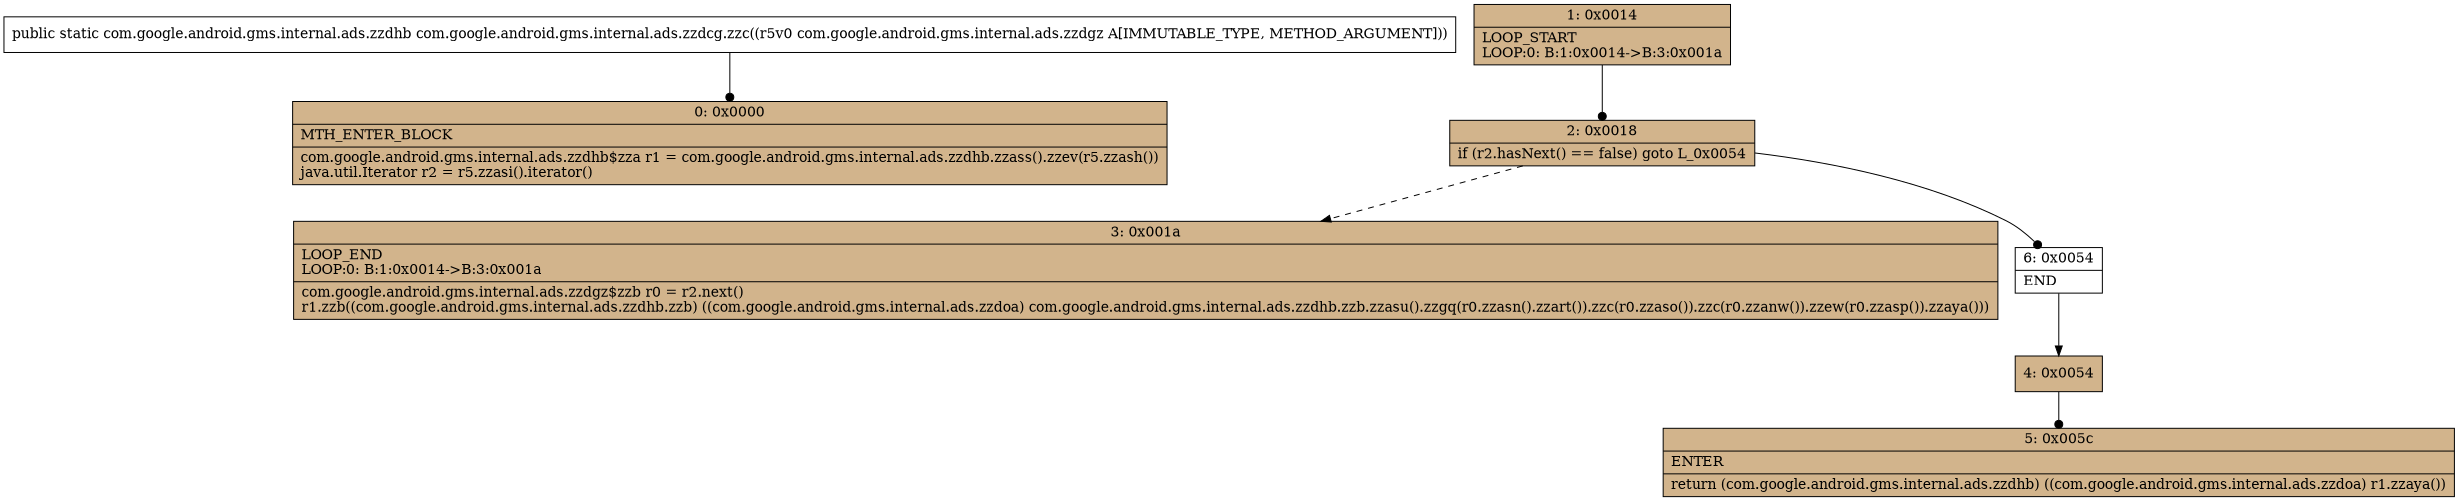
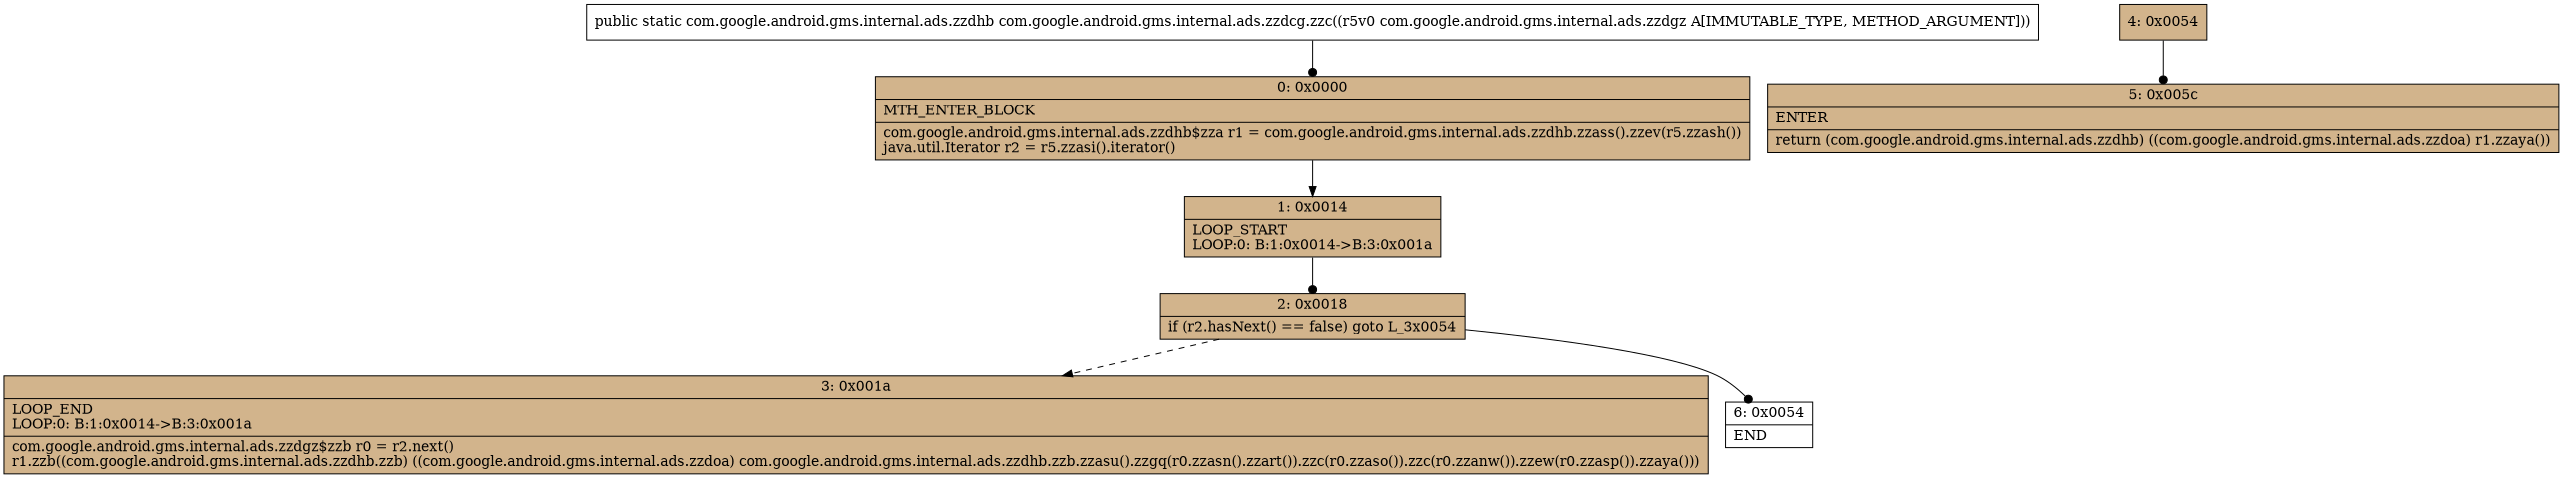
node "2: 0x0018": text "if (r2.hasNext() == false) goto L_0x0054" -> "if (r2.hasNext() == false) goto L_3x0054"
edge "0: 0x0000" -> "1: 0x0014": added
edge "6: 0x0054" -> "4: 0x0054": removed
